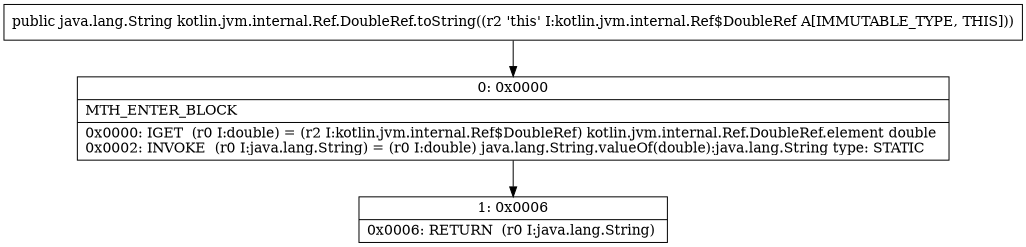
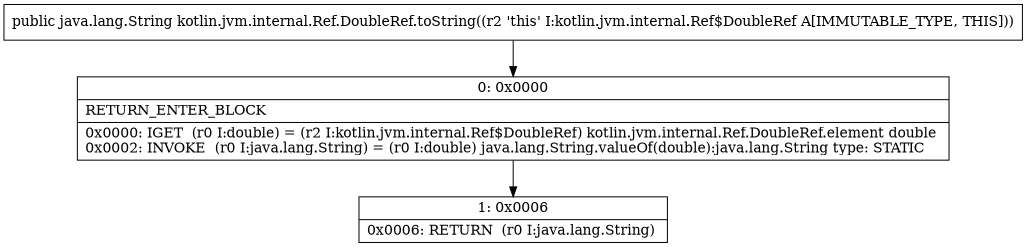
node "0: 0x0000": text "MTH_ENTER_BLOCK" -> "RETURN_ENTER_BLOCK"
